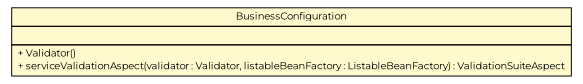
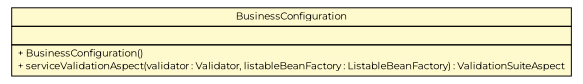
node "BusinessConfiguration": text "+ Validator()" -> "+ BusinessConfiguration()"
